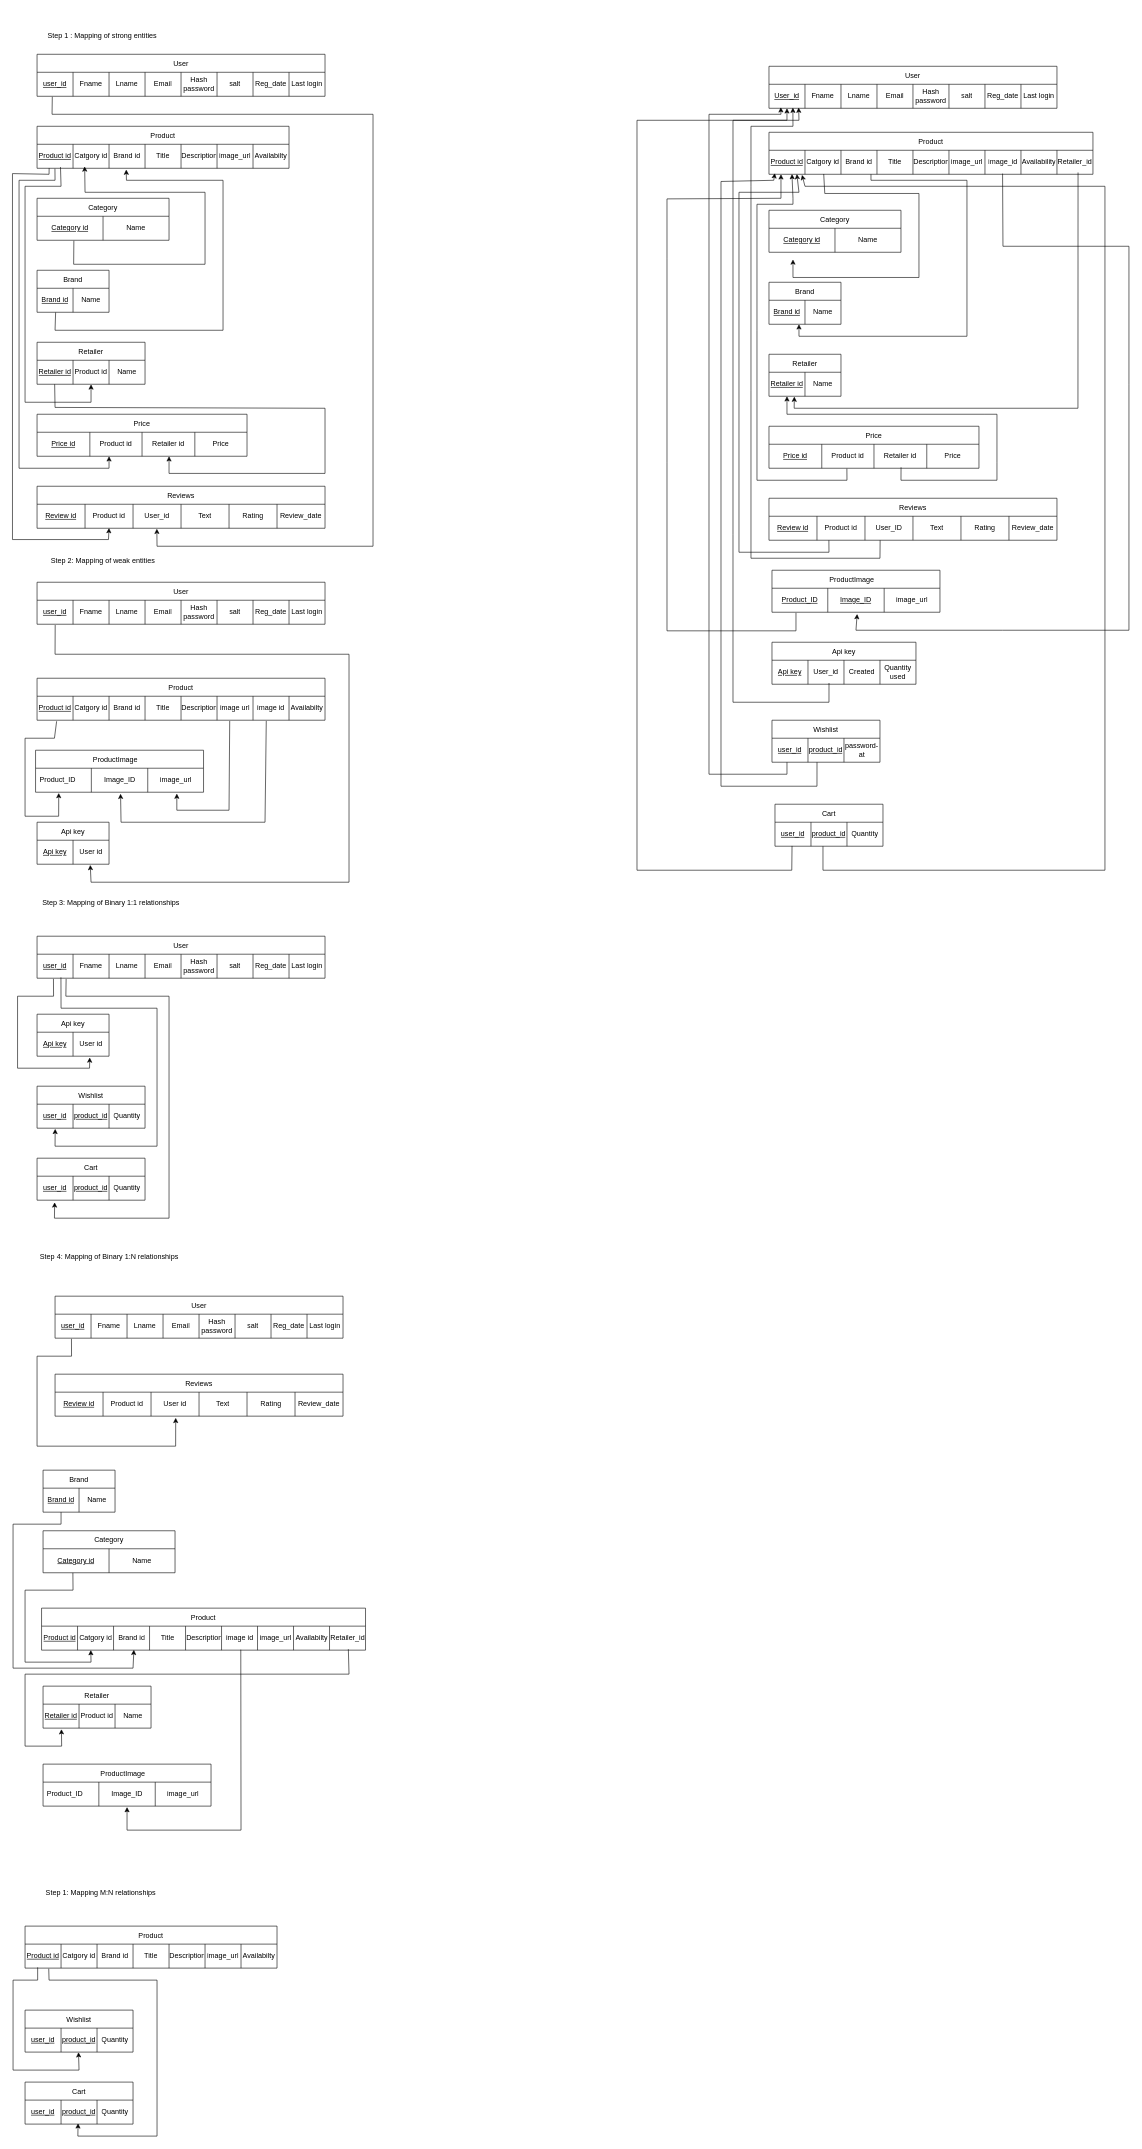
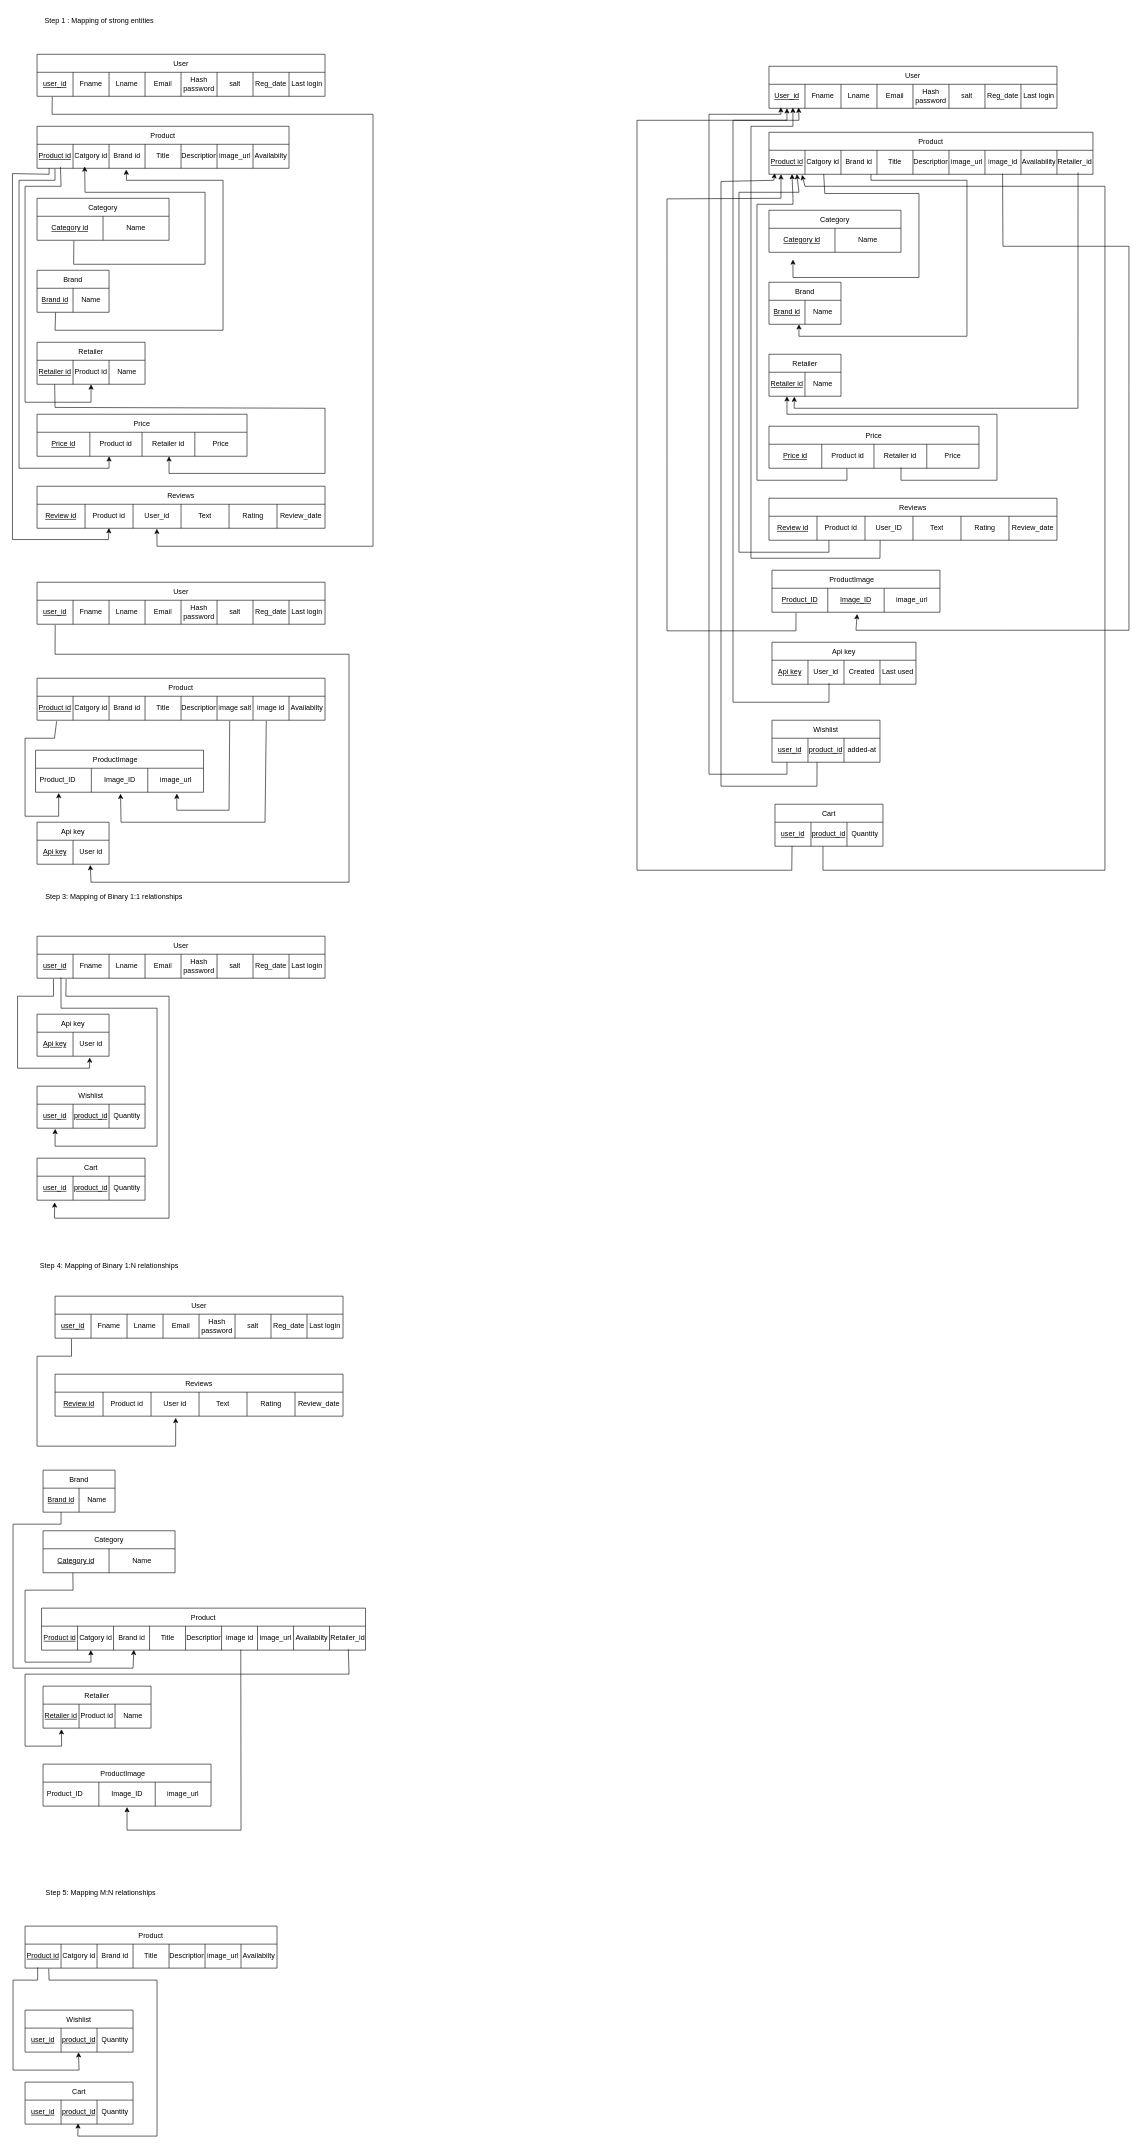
node "Step 1 : Mapping of strong entities": moved (103, 36) -> (100, 21)
node "Step 2: Mapping of weak entities": removed
node "Quantity used": label "Quantity used" -> "Last used"
node "image url": label "image url" -> "image salt"
node "password-at": label "password-at" -> "added-at"
node "Step 3: Mapping of Binary 1:1 relationships": moved (110, 903) -> (113, 897)
node "Step 4: Mapping of Binary 1:N relationships": moved (109, 1257) -> (109, 1266)
node "Step 1: Mapping M:N relationships": label "Step 1: Mapping M:N relationships" -> "Step 5: Mapping M:N relationships"
